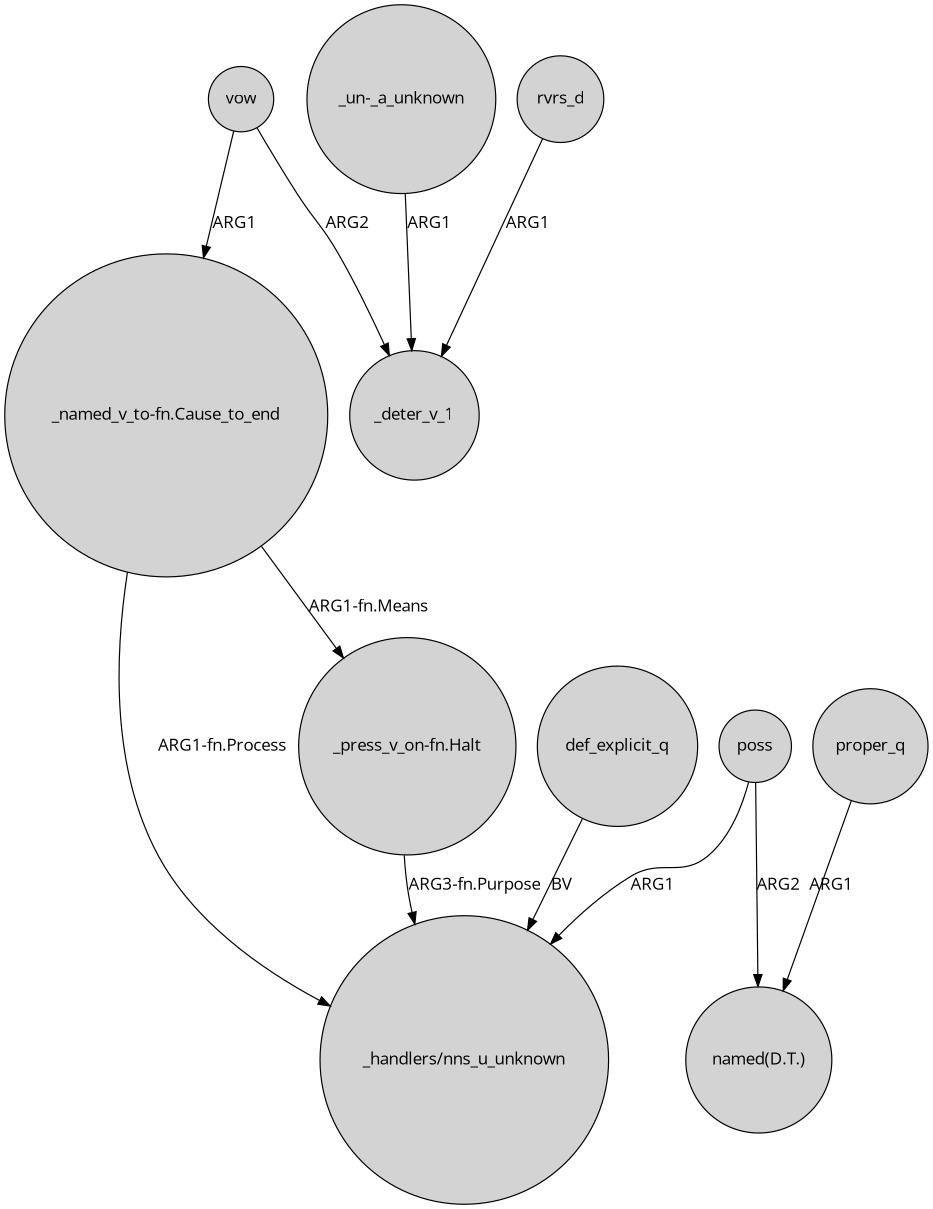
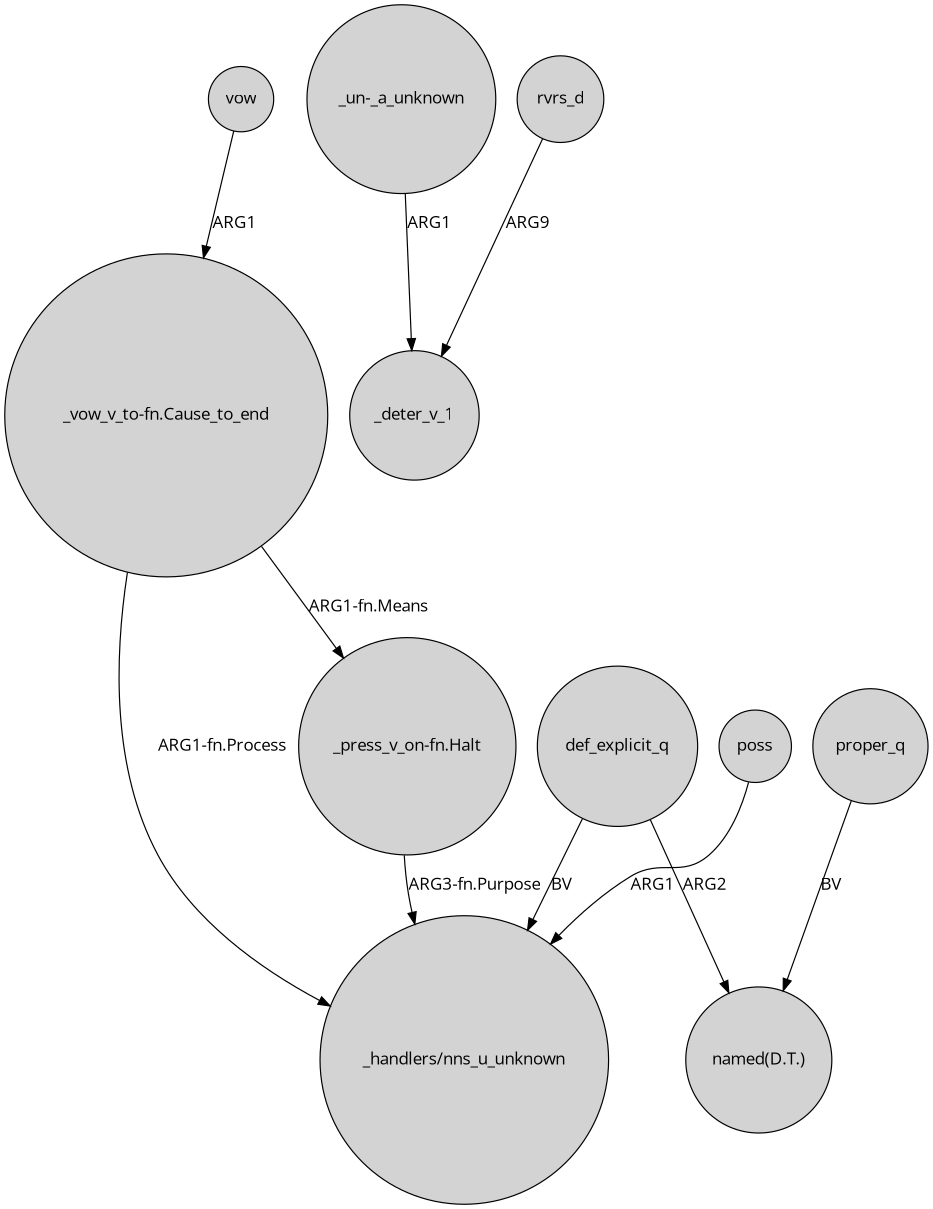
edge "rvrs_d" -> "_deter_v_1": label "ARG1" -> "ARG9"
edge "vow" -> "_deter_v_1": removed, label "ARG2"
node "_named_v_to-fn.Cause_to_end": label "_named_v_to-fn.Cause_to_end" -> "_vow_v_to-fn.Cause_to_end"
edge "poss" -> "named(D.T.)": now "def_explicit_q" -> "named(D.T.)"
edge "proper_q" -> "named(D.T.)": label "ARG1" -> "BV"
